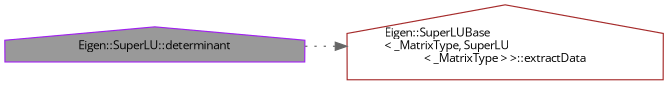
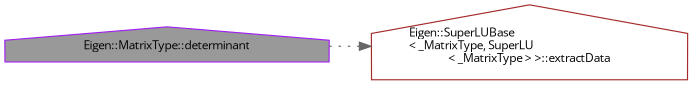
node "Eigen::SuperLU::determinant": label "Eigen::SuperLU::determinant" -> "Eigen::MatrixType::determinant"
